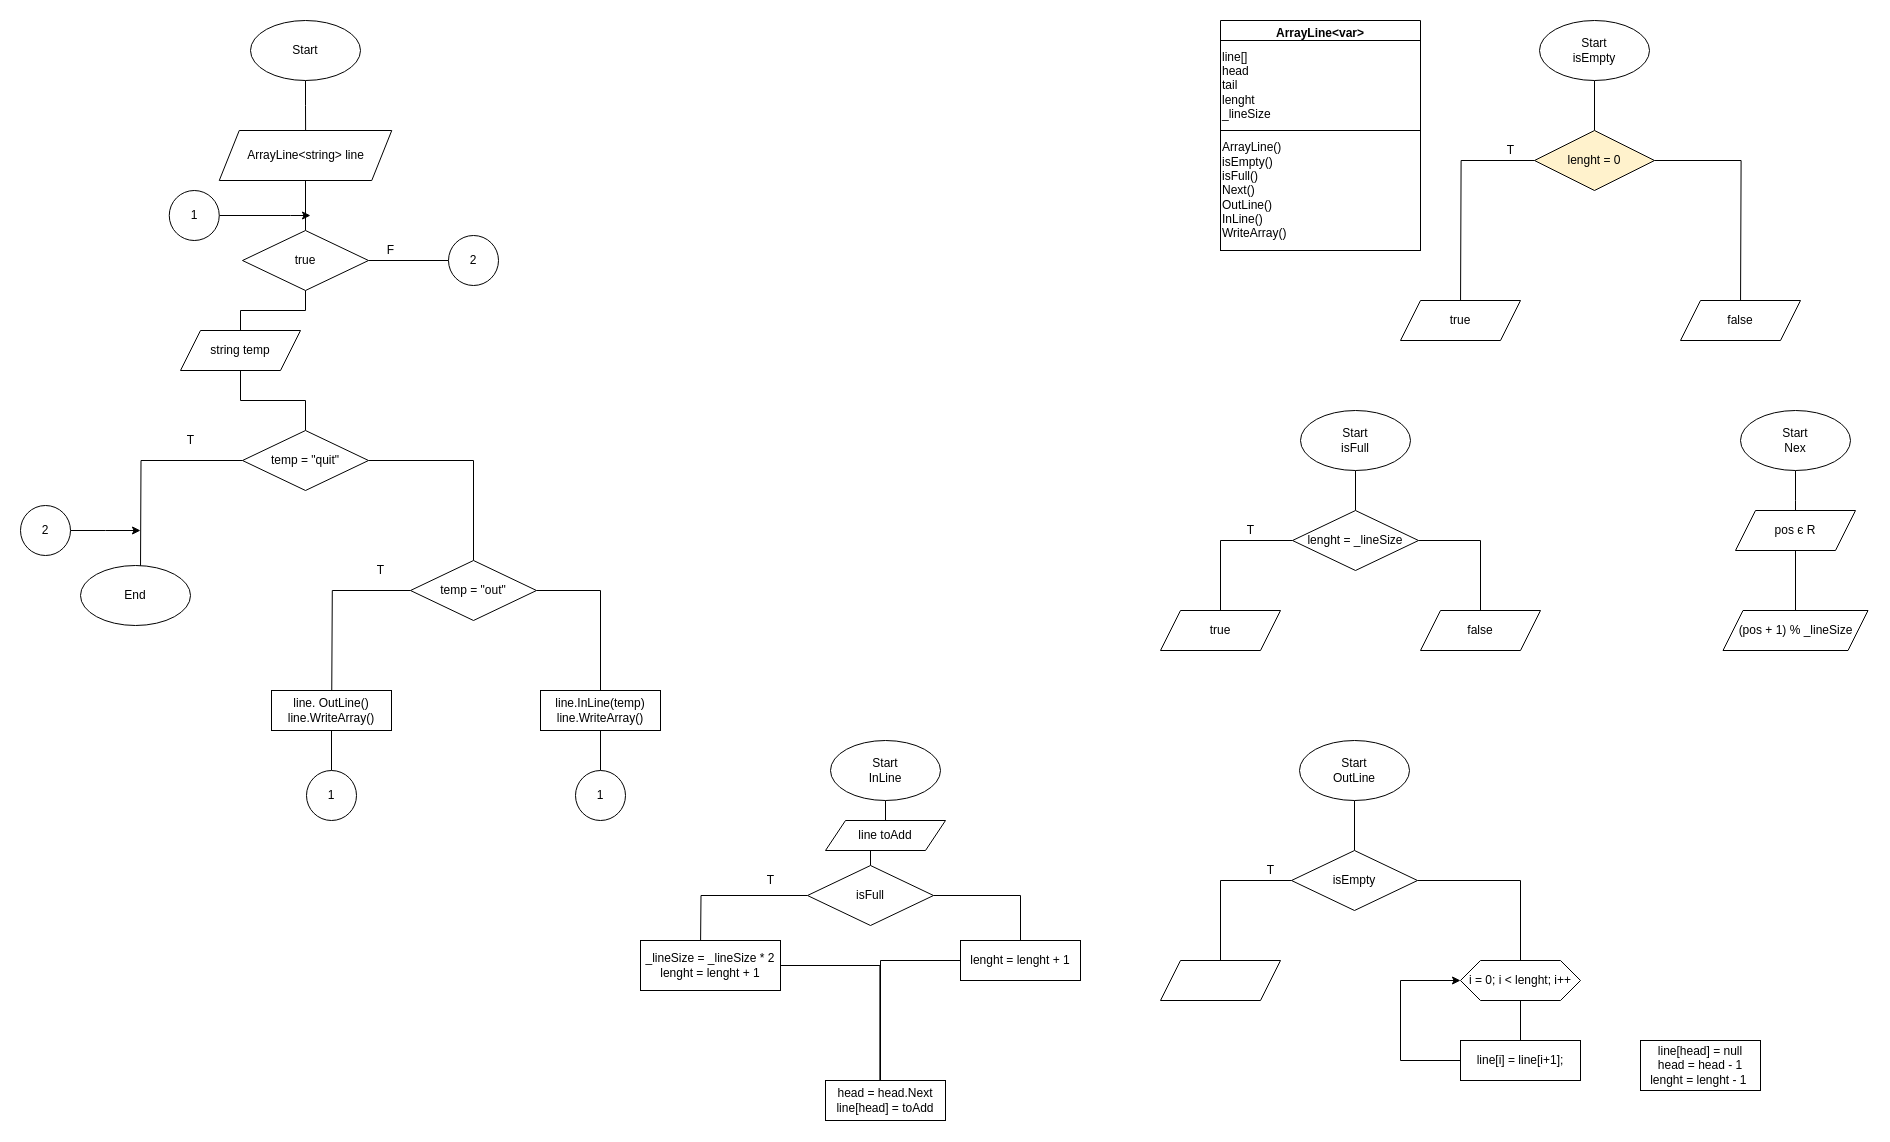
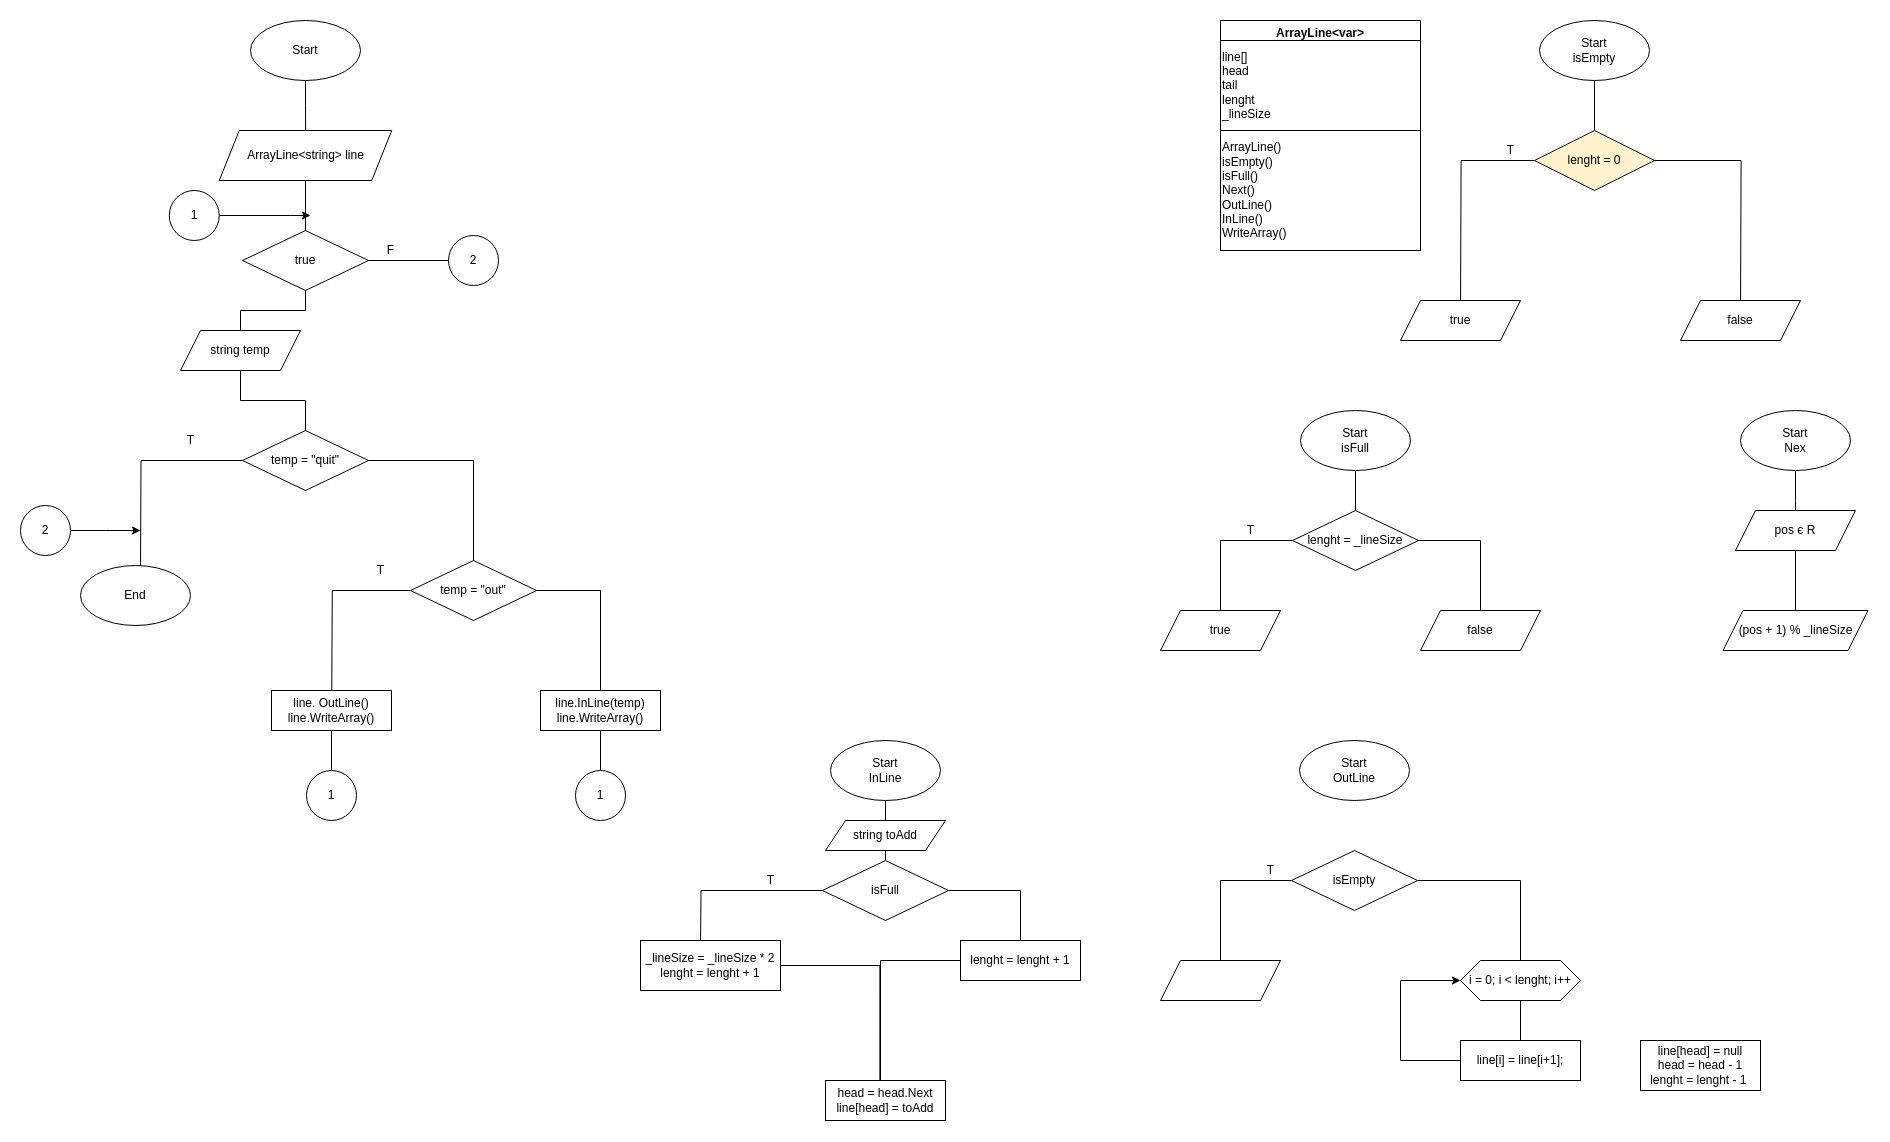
edge "Start OutLine" -- "isEmpty": removed
node "line toAdd": label "line toAdd" -> "string toAdd"
node "isFull": moved (871, 896) -> (886, 891)
